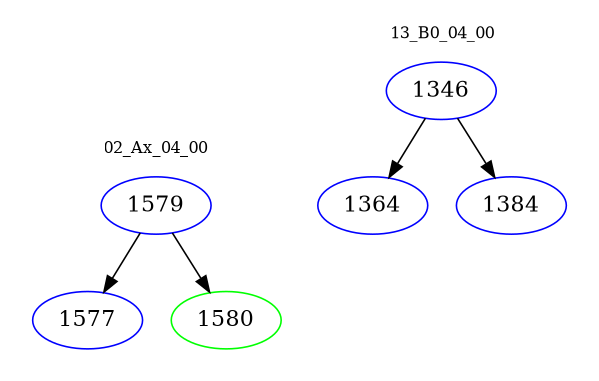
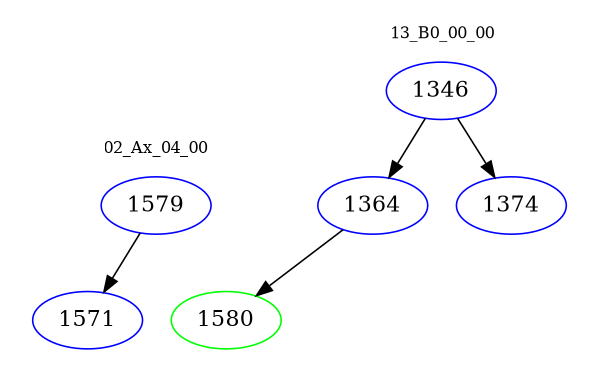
cluster "13_B0_04_00": label "13_B0_04_00" -> "13_B0_00_00"
node "1384": label "1384" -> "1374"
edge "1579" -> "1580": now "1364" -> "1580"
node "1577": label "1577" -> "1571"
